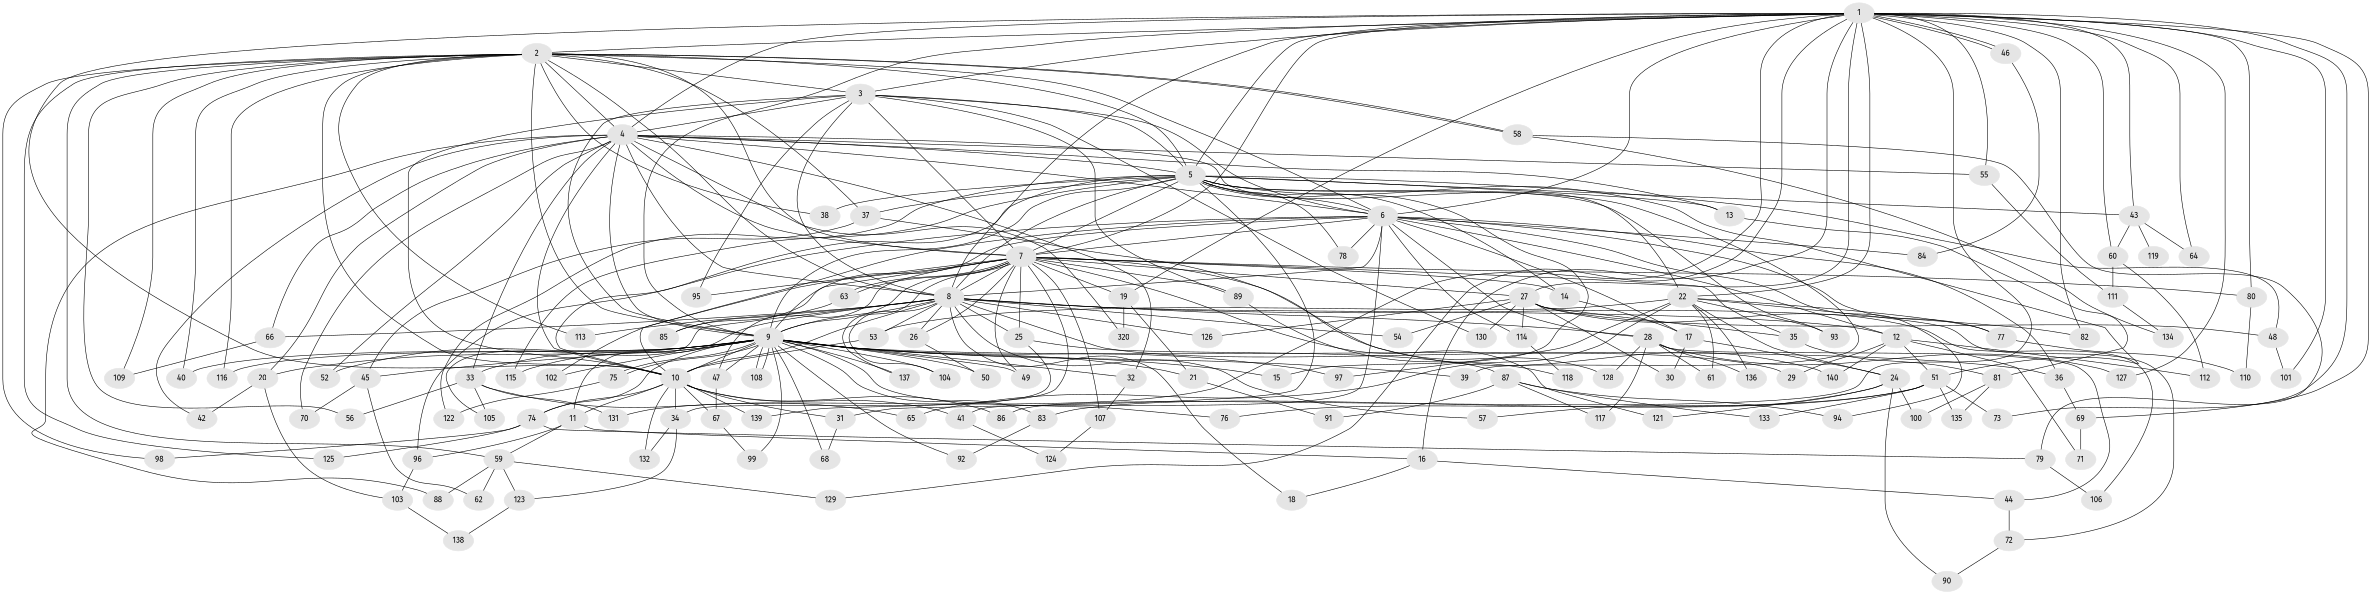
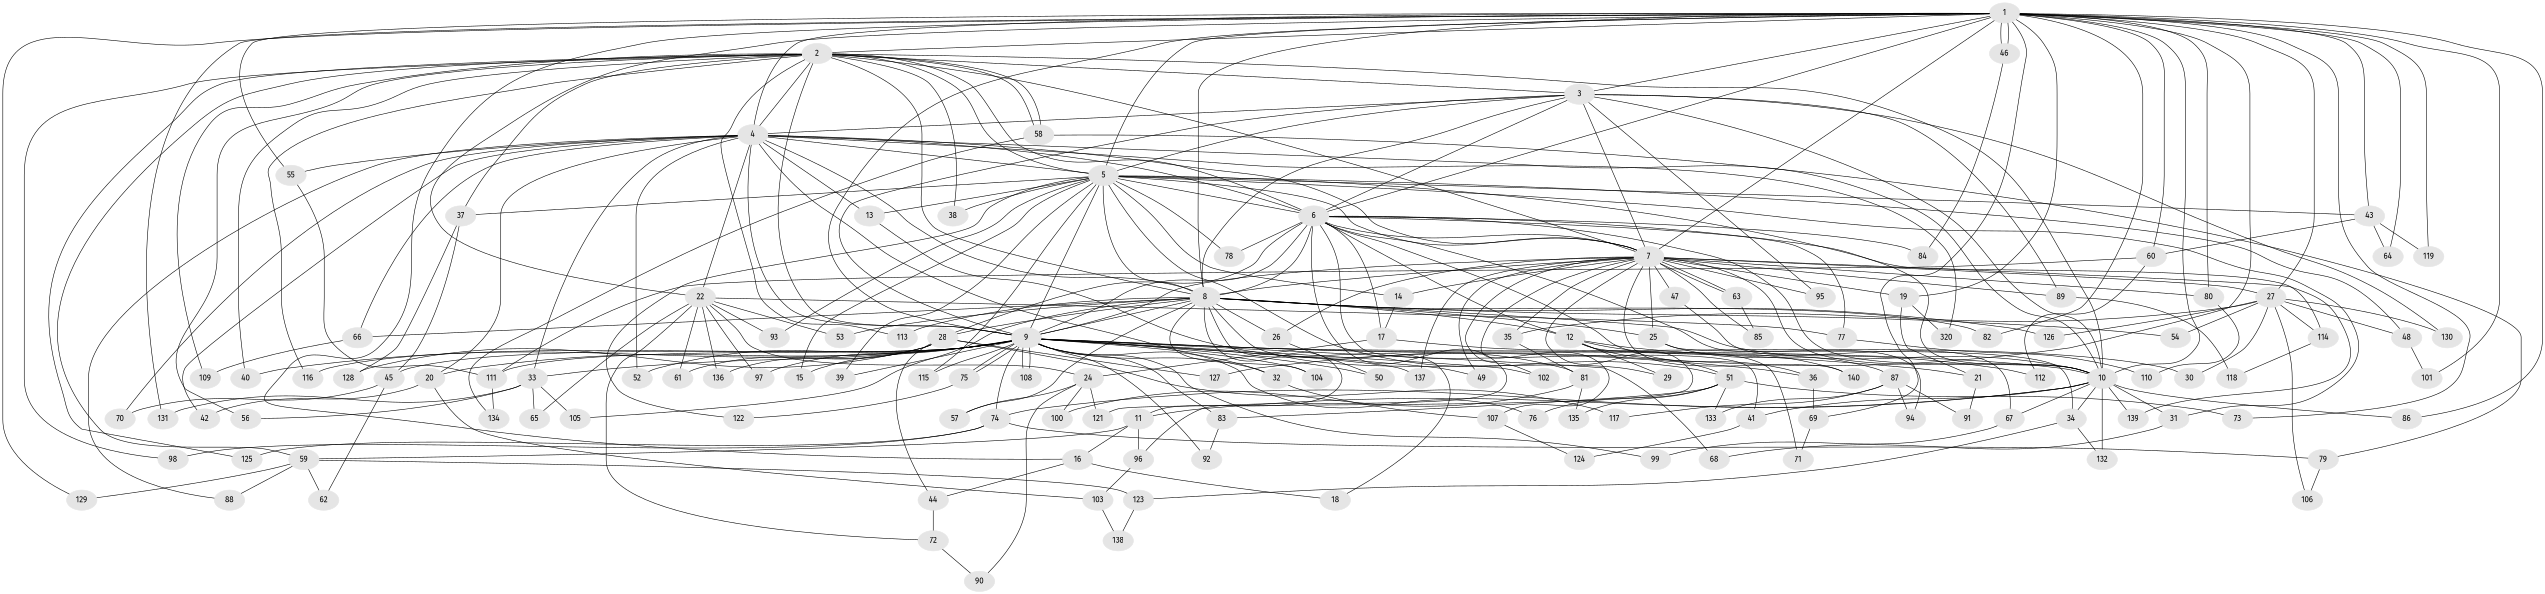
edge "1" -- "119": added
edge "9" -- "47": now "9" -- "111"
edge "53" -- "10": now "7" -- "10"
